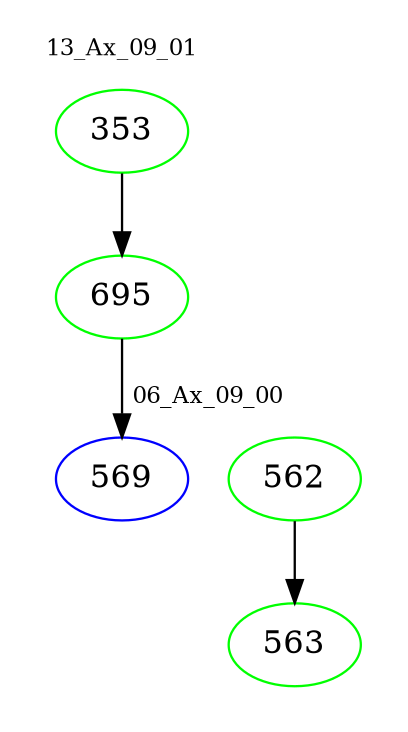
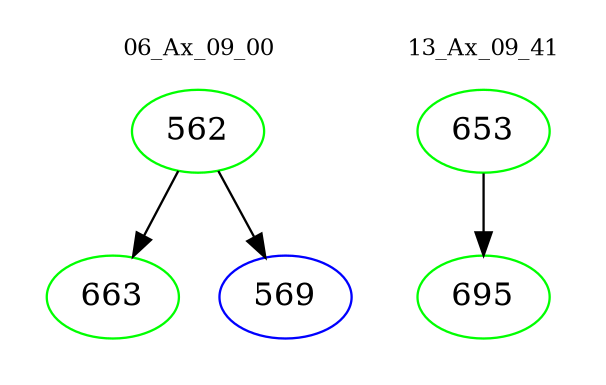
cluster "13_Ax_09_01": label "13_Ax_09_01" -> "13_Ax_09_41"
node "353": label "353" -> "653"
edge "695" -> "569": now "562" -> "569"
node "563": label "563" -> "663"
